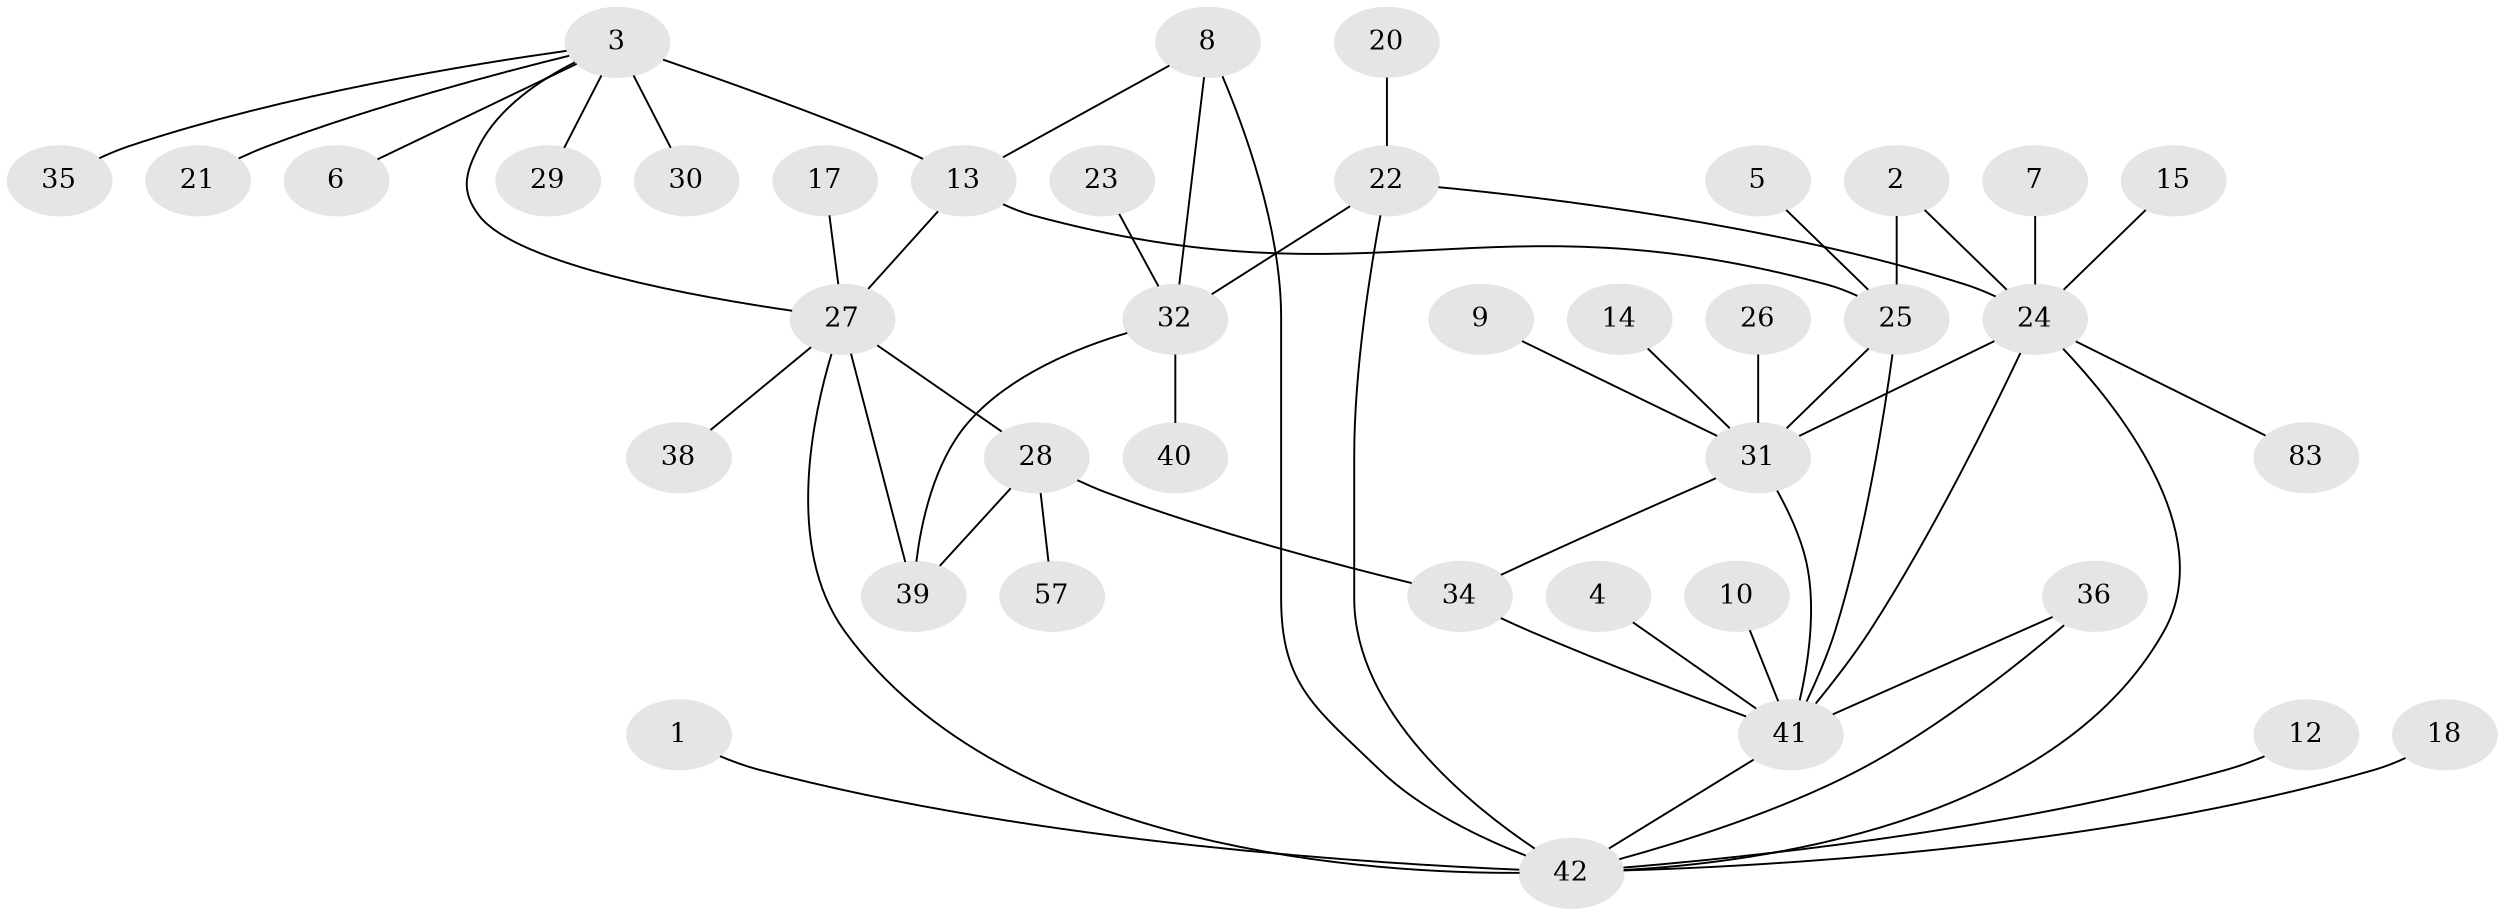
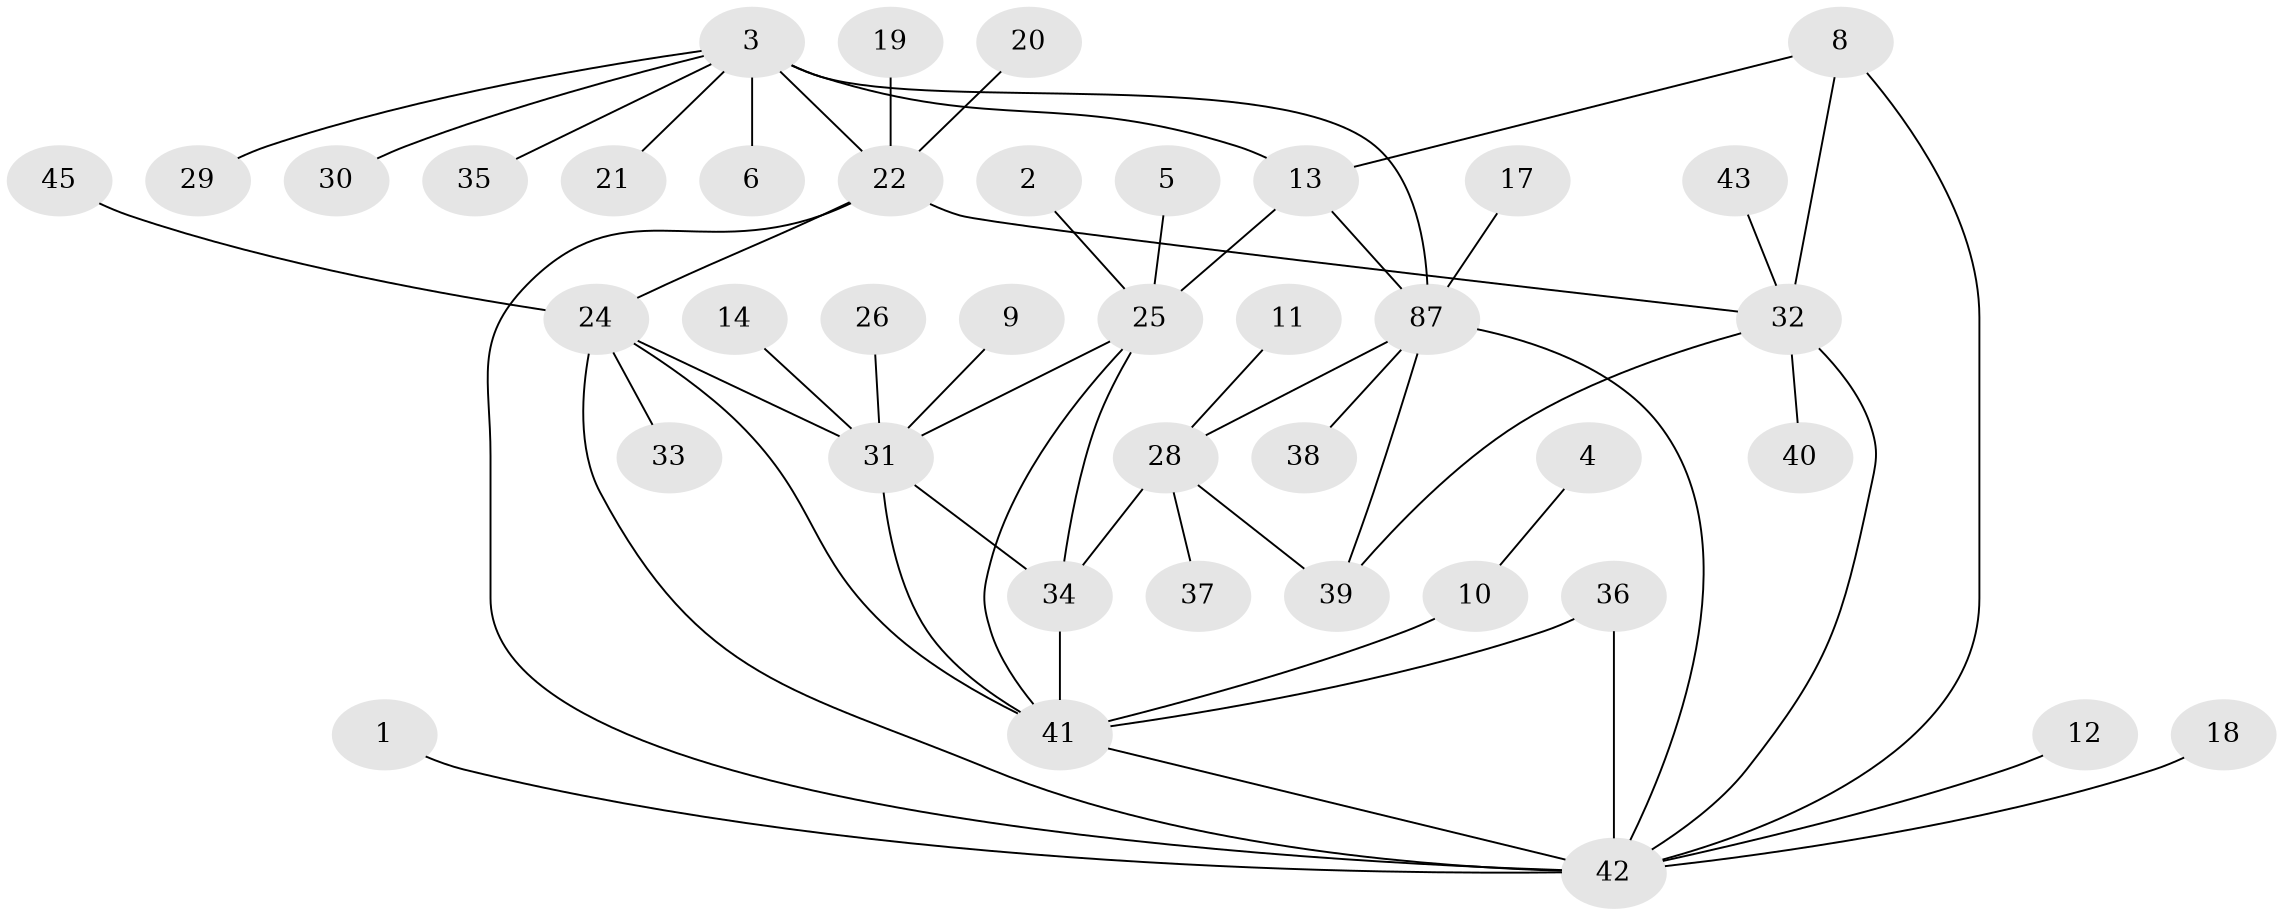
node "19": added
edge "3" -- "22": added
node "23": label "23" -> "43"
node "7": removed
node "15": label "15" -> "45"
edge "2" -- "24": removed
node "27": label "27" -> "87"
node "11": added
edge "25" -- "34": added
node "83": label "83" -> "33"
node "57": label "57" -> "37"
edge "32" -- "42": added
edge "4" -- "41": now "4" -- "10"
